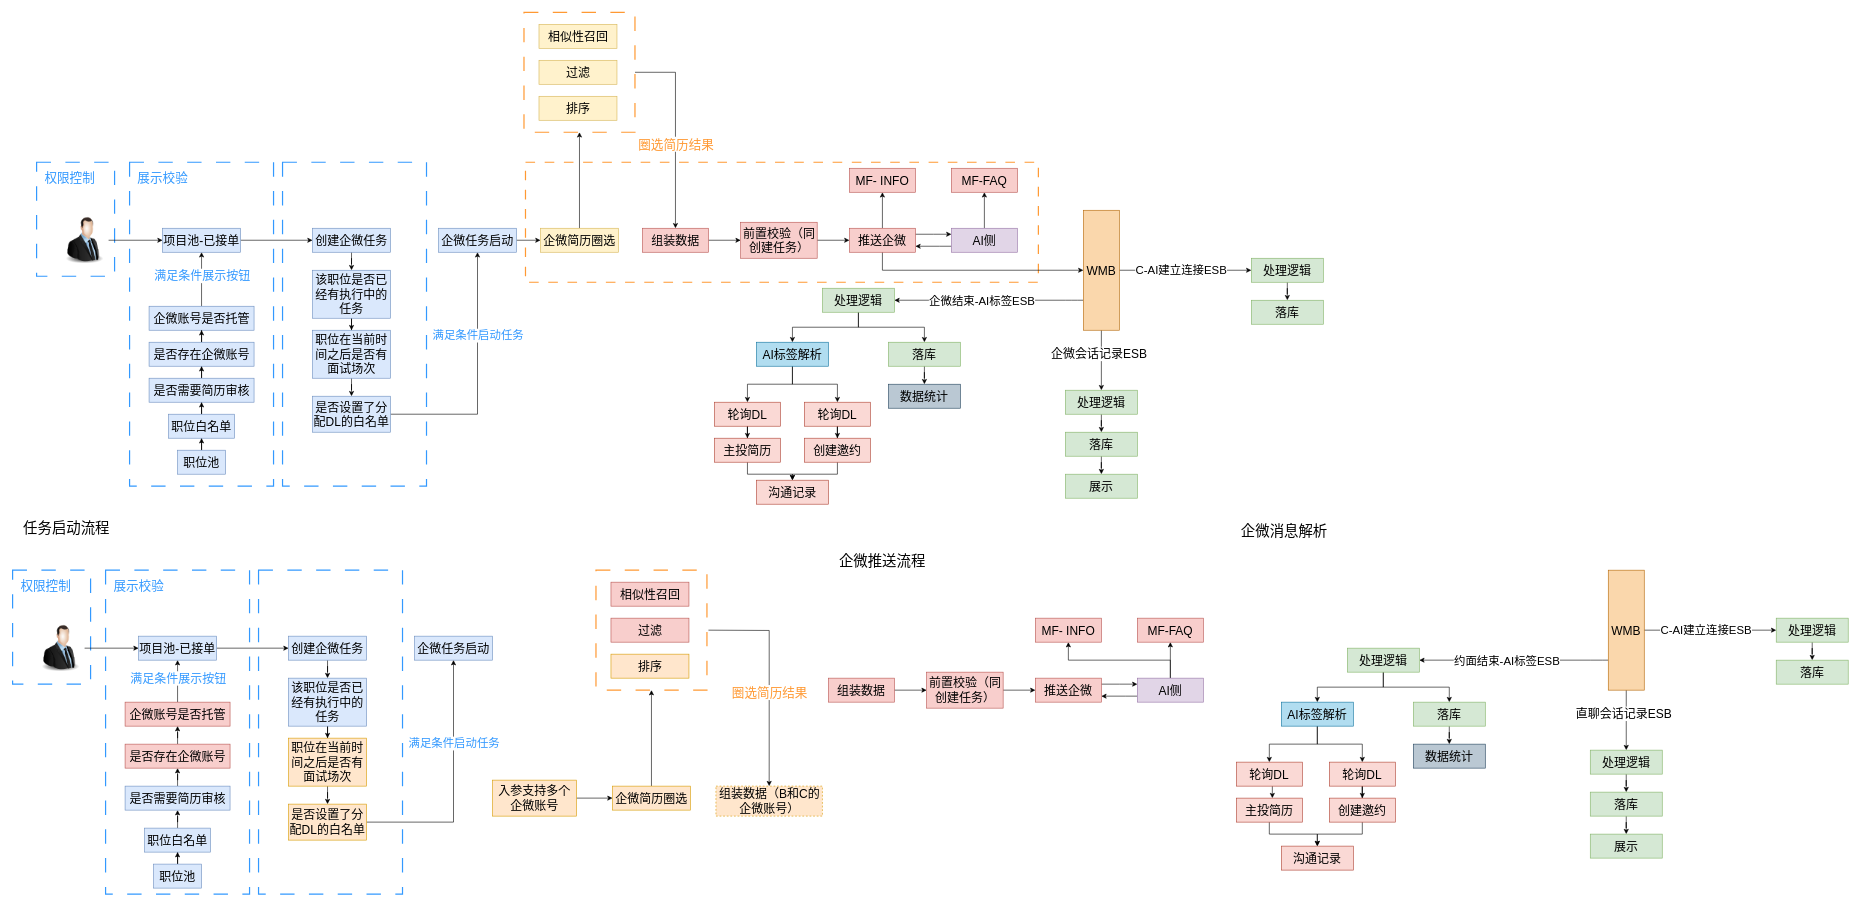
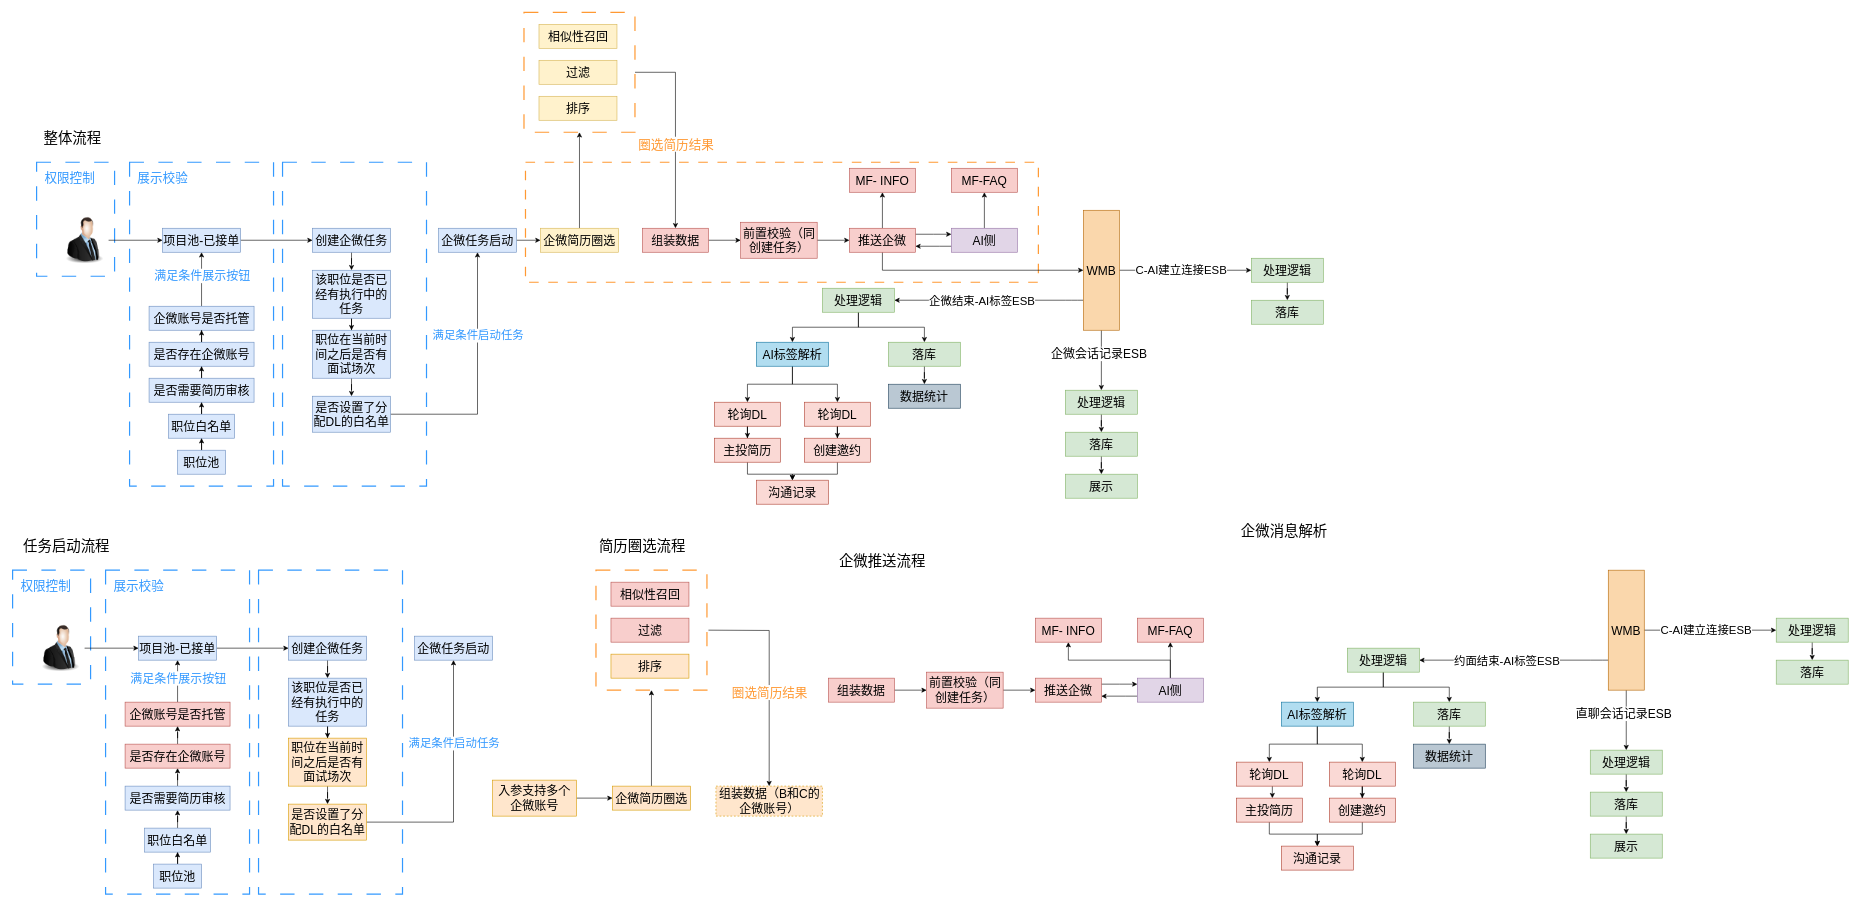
node "整体流程": added
node "任务启动流程": moved (66, 528) -> (66, 546)
node "简历圈选流程": added
